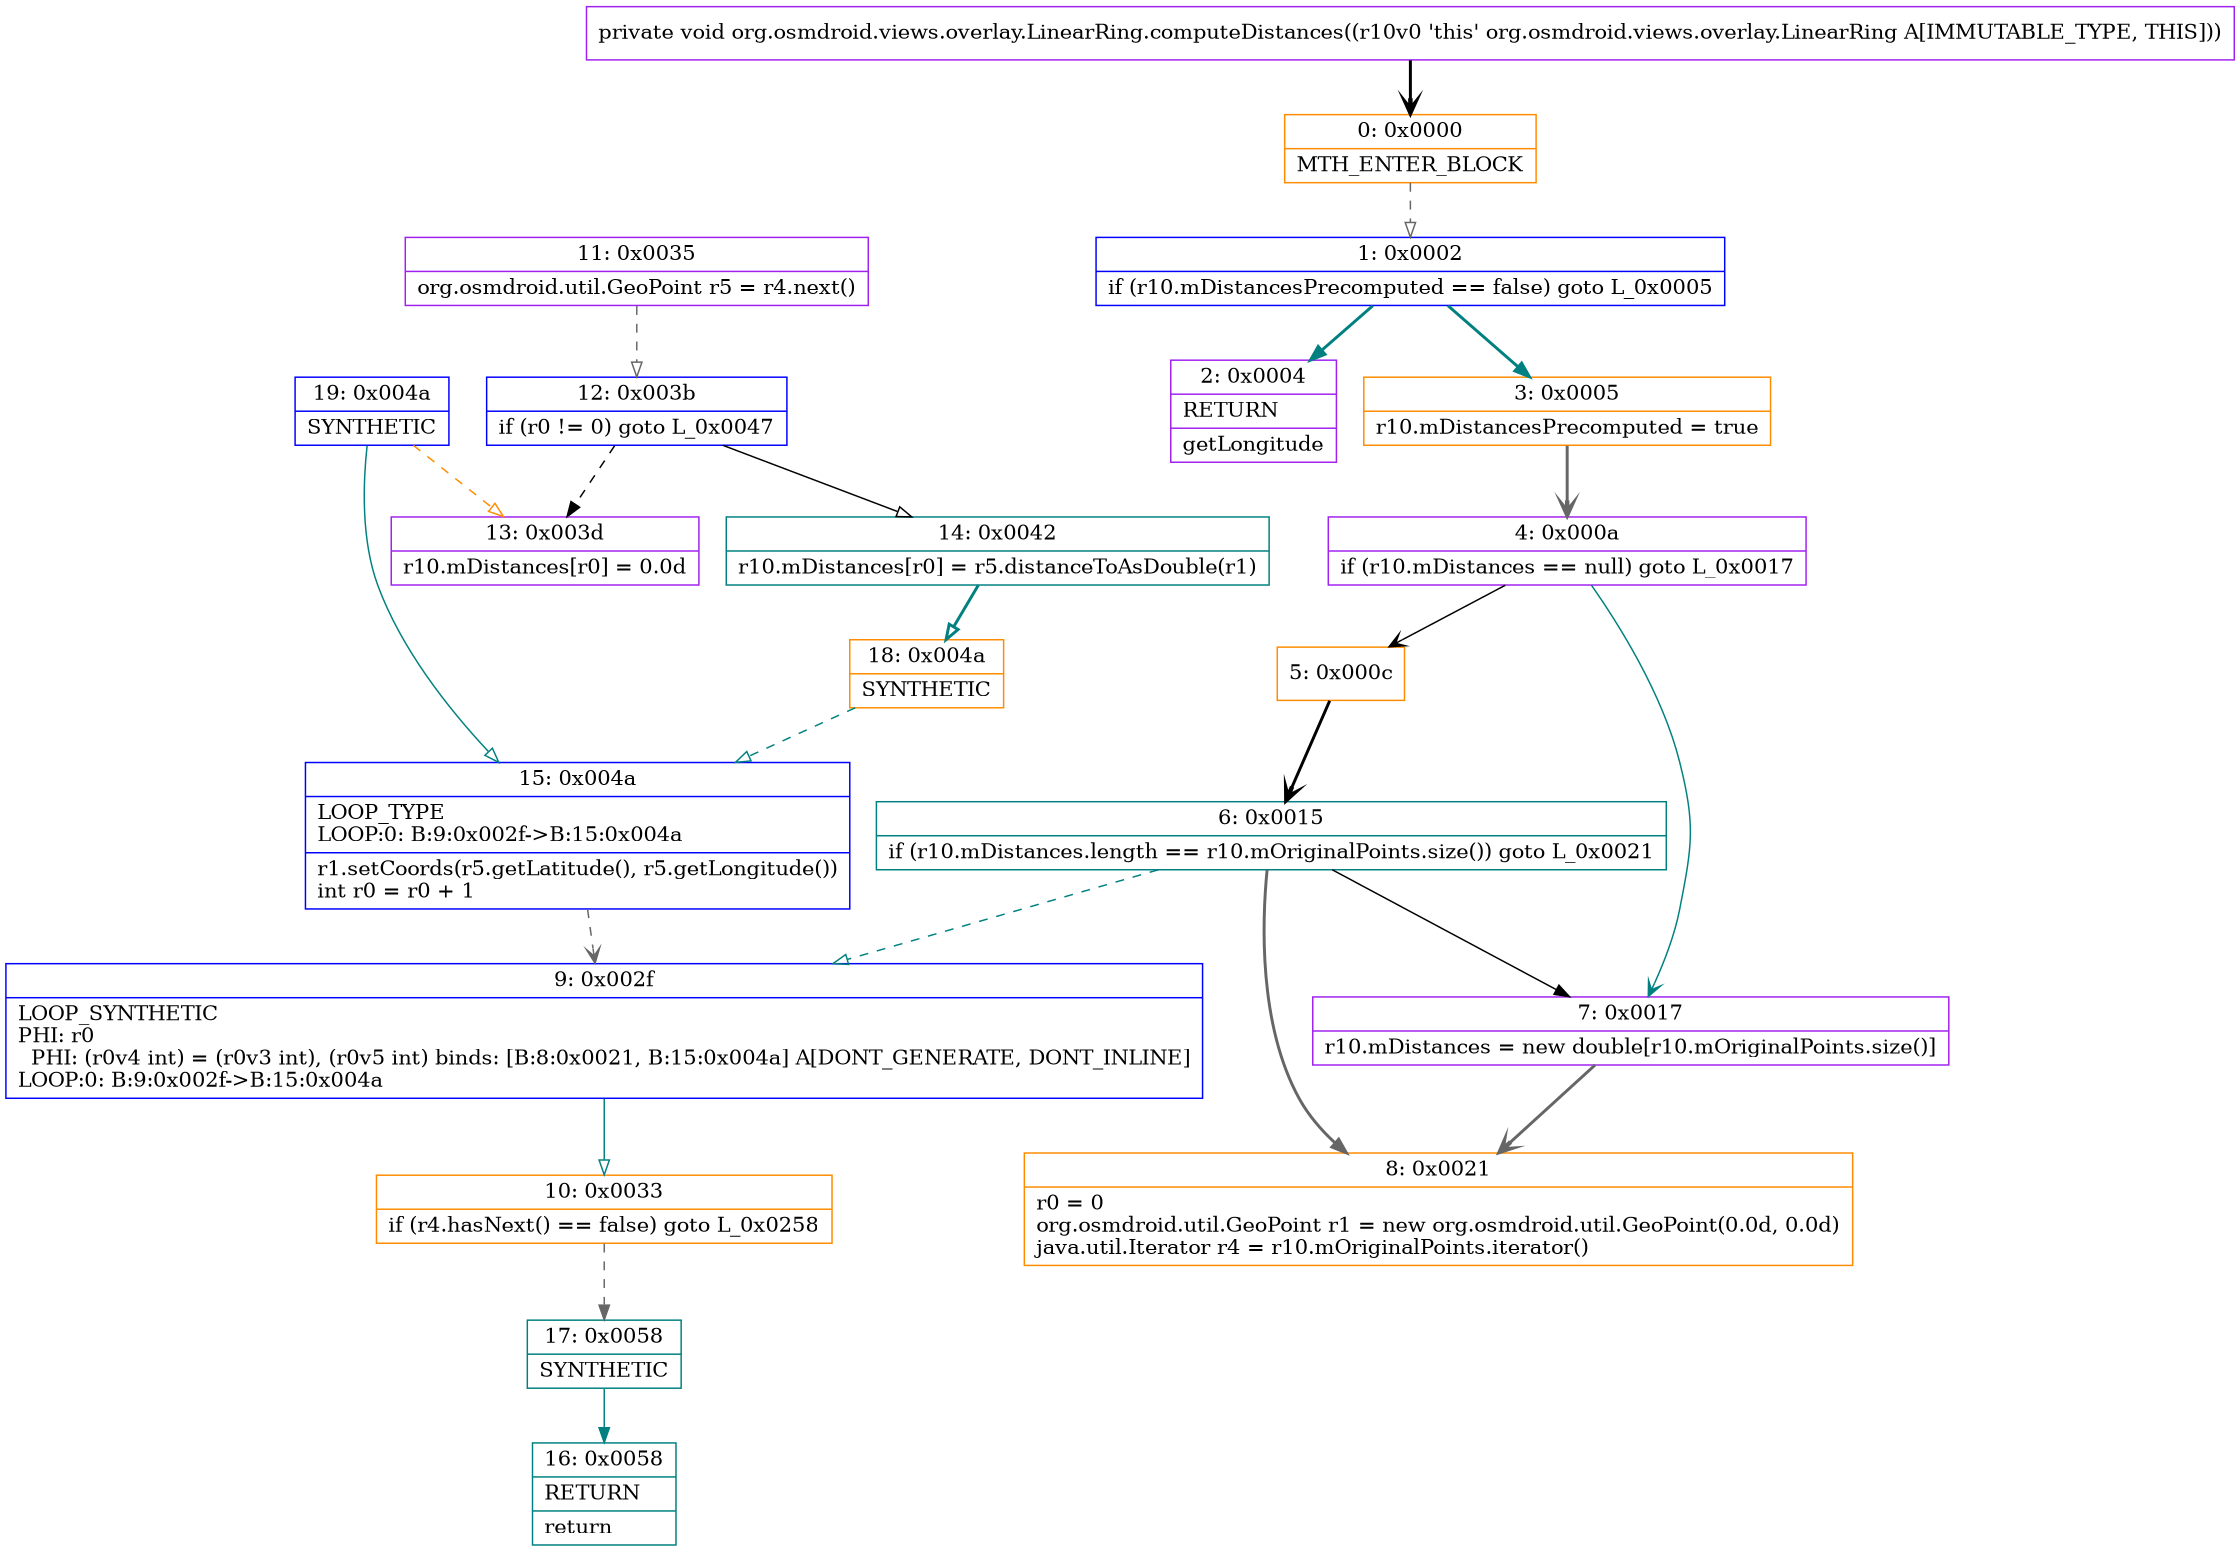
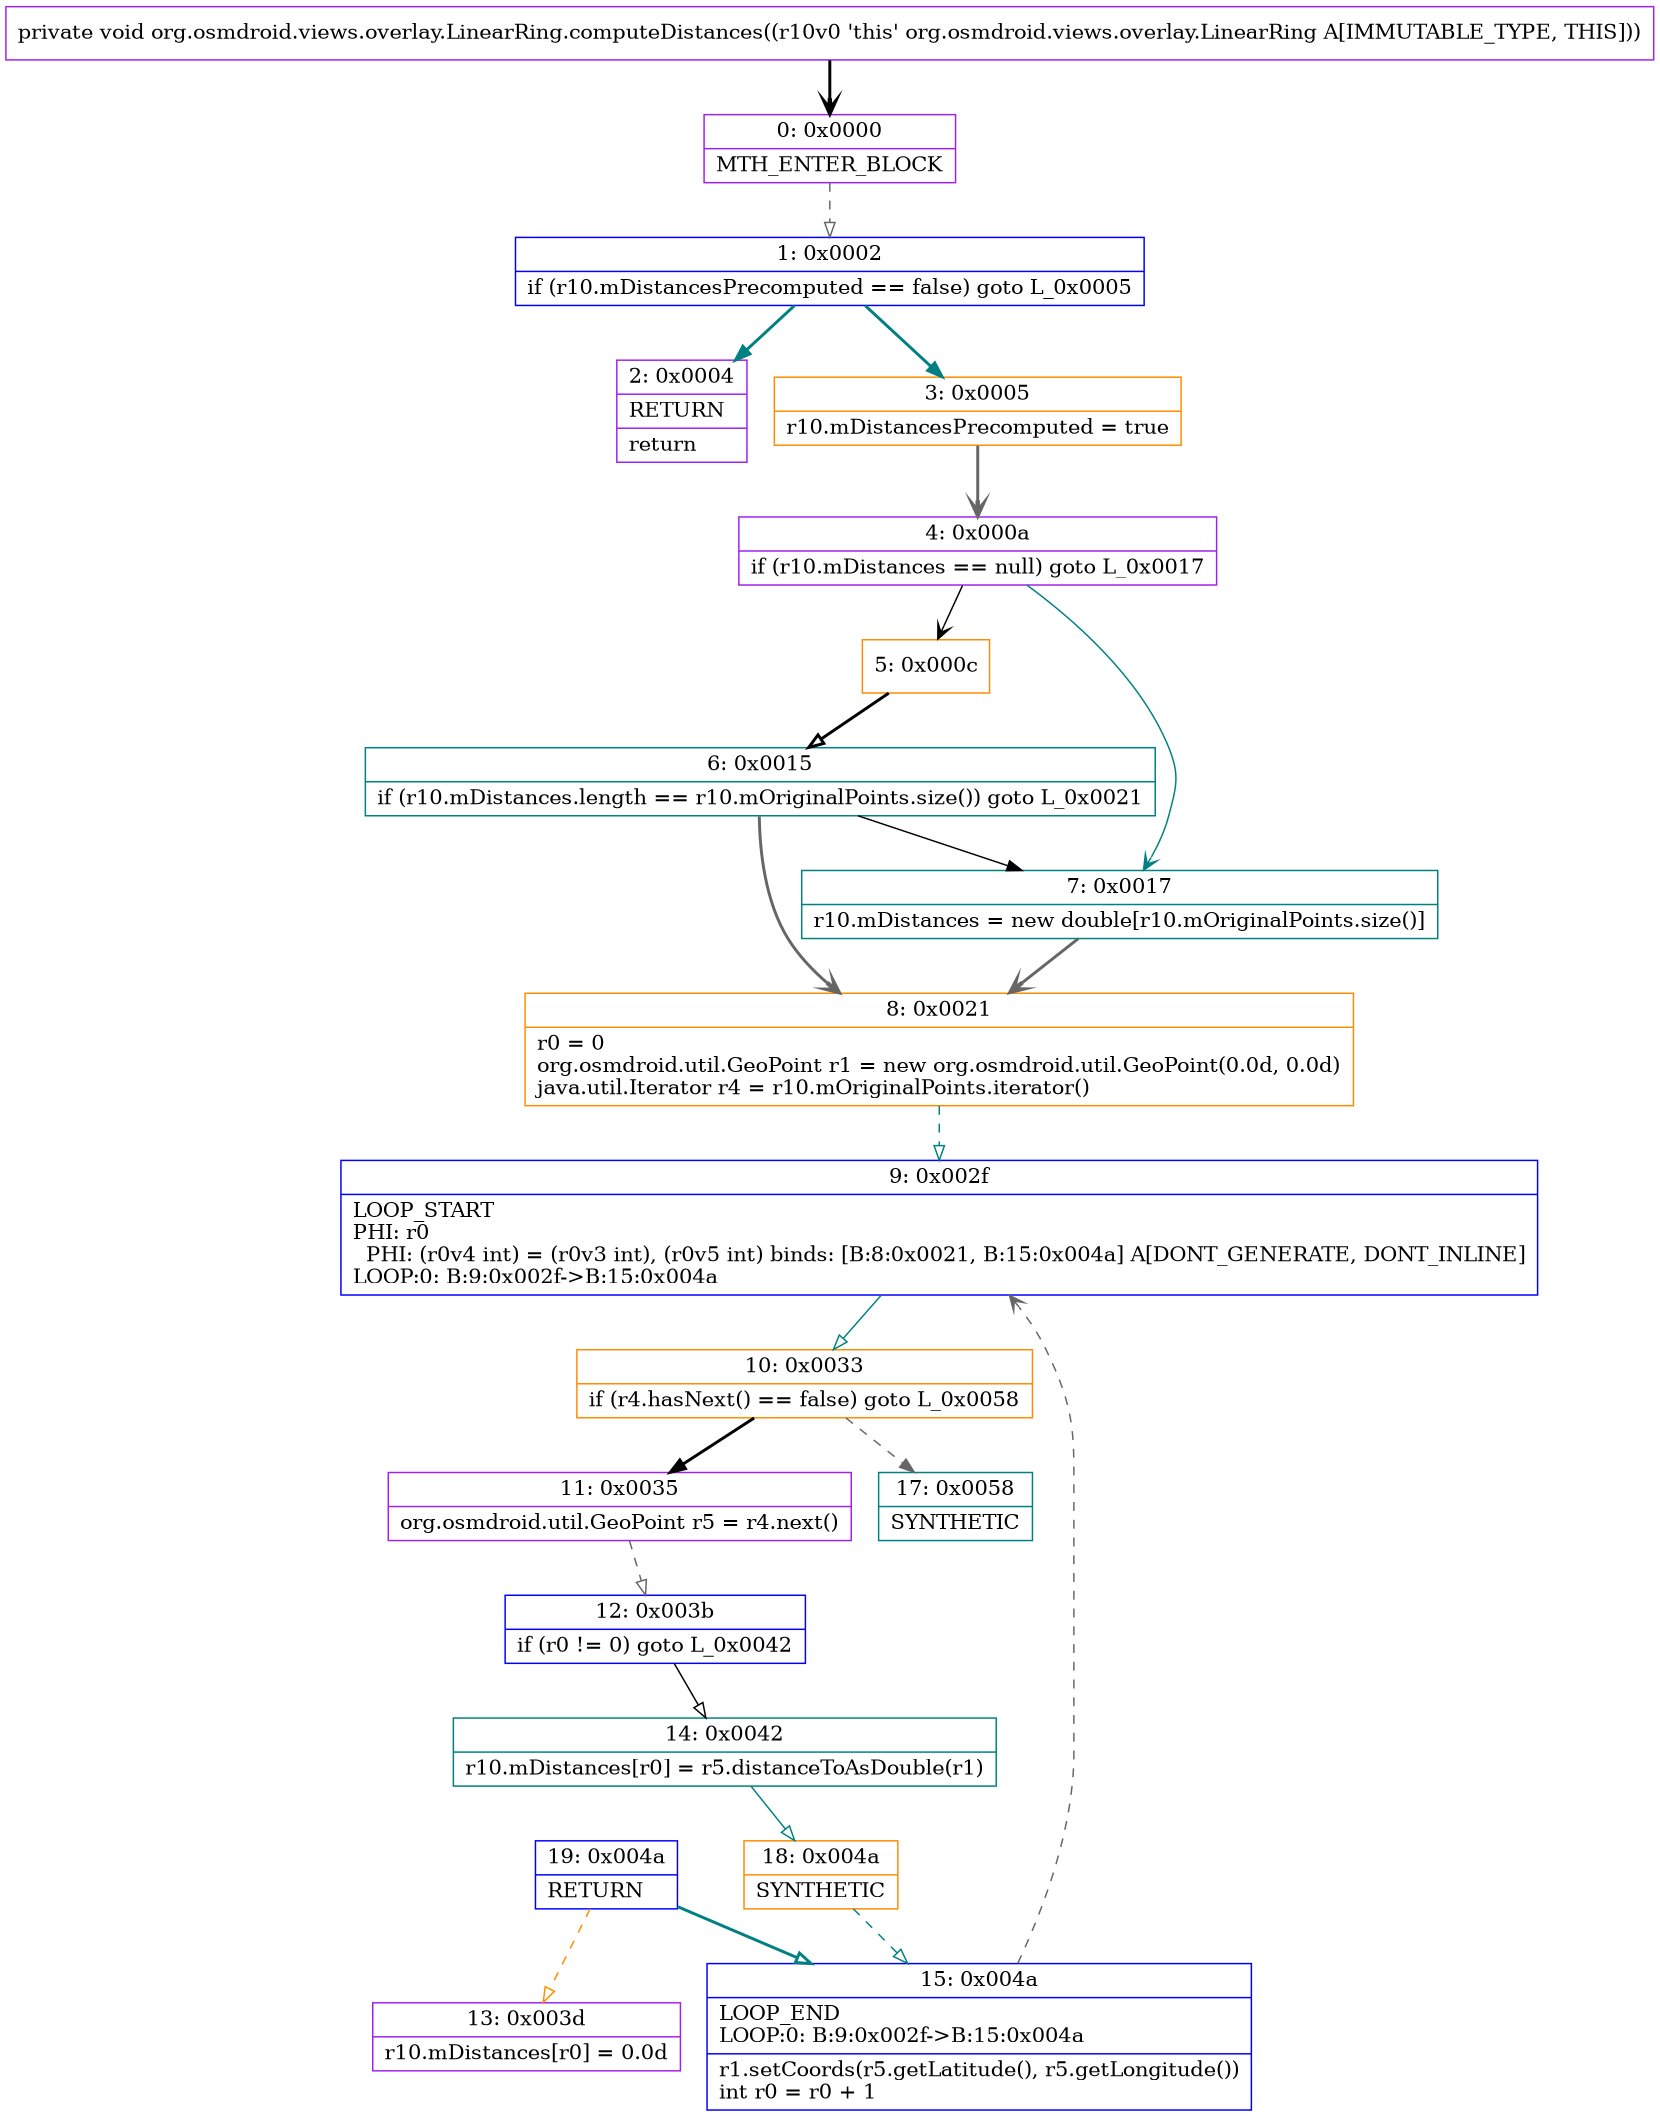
node "0: 0x0000": color darkorange -> purple
node "19: 0x004a": text "SYNTHETIC" -> "RETURN"
node "12: 0x003b": text "if (r0 != 0) goto L_0x0047" -> "if (r0 != 0) goto L_0x0042"
node "2: 0x0004": text "getLongitude" -> "return"
edge "12: 0x003b" -> "13: 0x003d": removed
edge "14: 0x0042" -> "18: 0x004a": style bold -> solid
edge "19: 0x004a" -> "15: 0x004a": style solid -> bold
edge "5: 0x000c" -> "6: 0x0015": arrowhead vee -> onormal
node "15: 0x004a": text "LOOP_TYPE" -> "LOOP_END"
edge "6: 0x0015" -> "9: 0x002f": now "8: 0x0021" -> "9: 0x002f"
node "9: 0x002f": text "LOOP_SYNTHETIC" -> "LOOP_START"
edge "6: 0x0015" -> "8: 0x0021": arrowhead normal -> vee
node "7: 0x0017": color purple -> teal
node "10: 0x0033": text "if (r4.hasNext() == false) goto L_0x0258" -> "if (r4.hasNext() == false) goto L_0x0058"
edge "10: 0x0033" -> "11: 0x0035": added
node "16: 0x0058": removed
